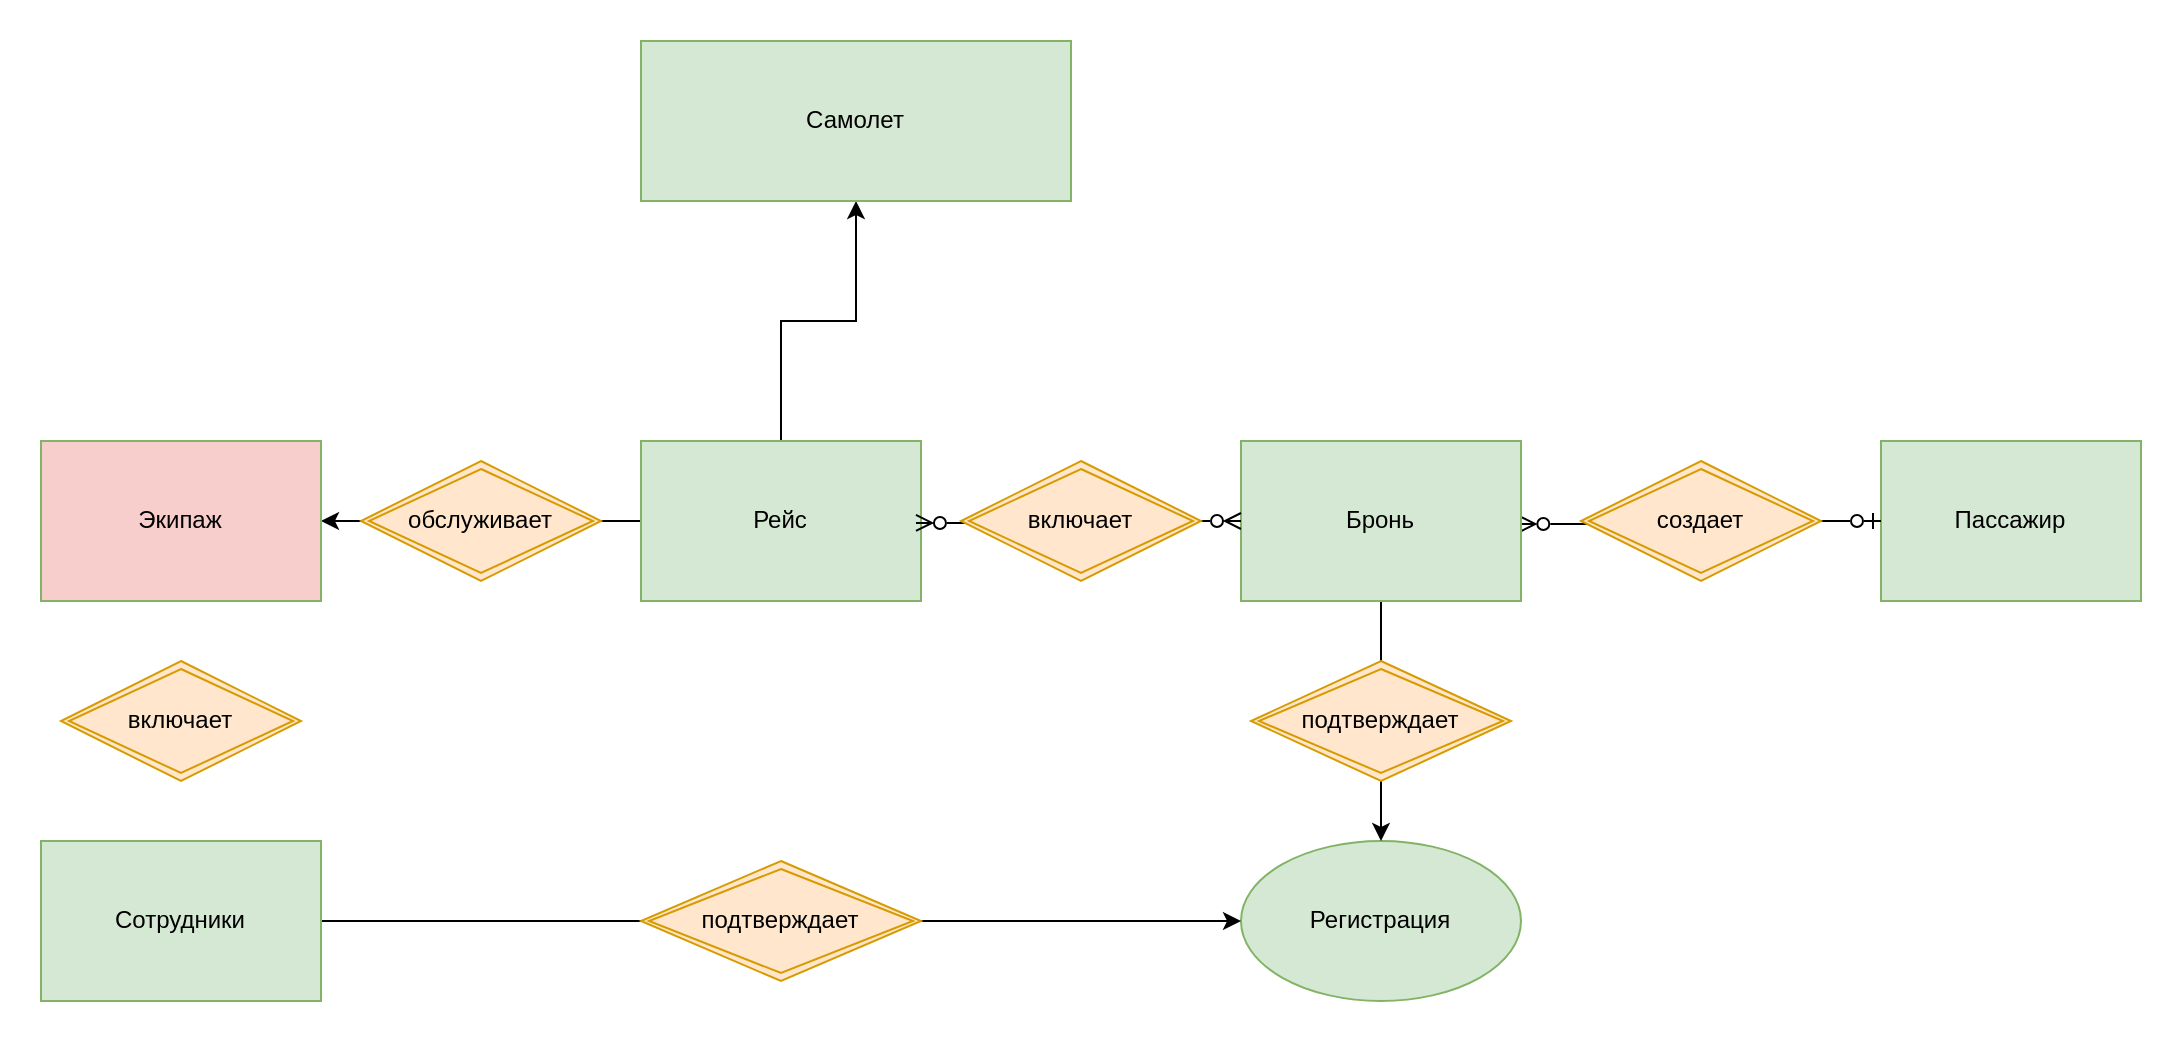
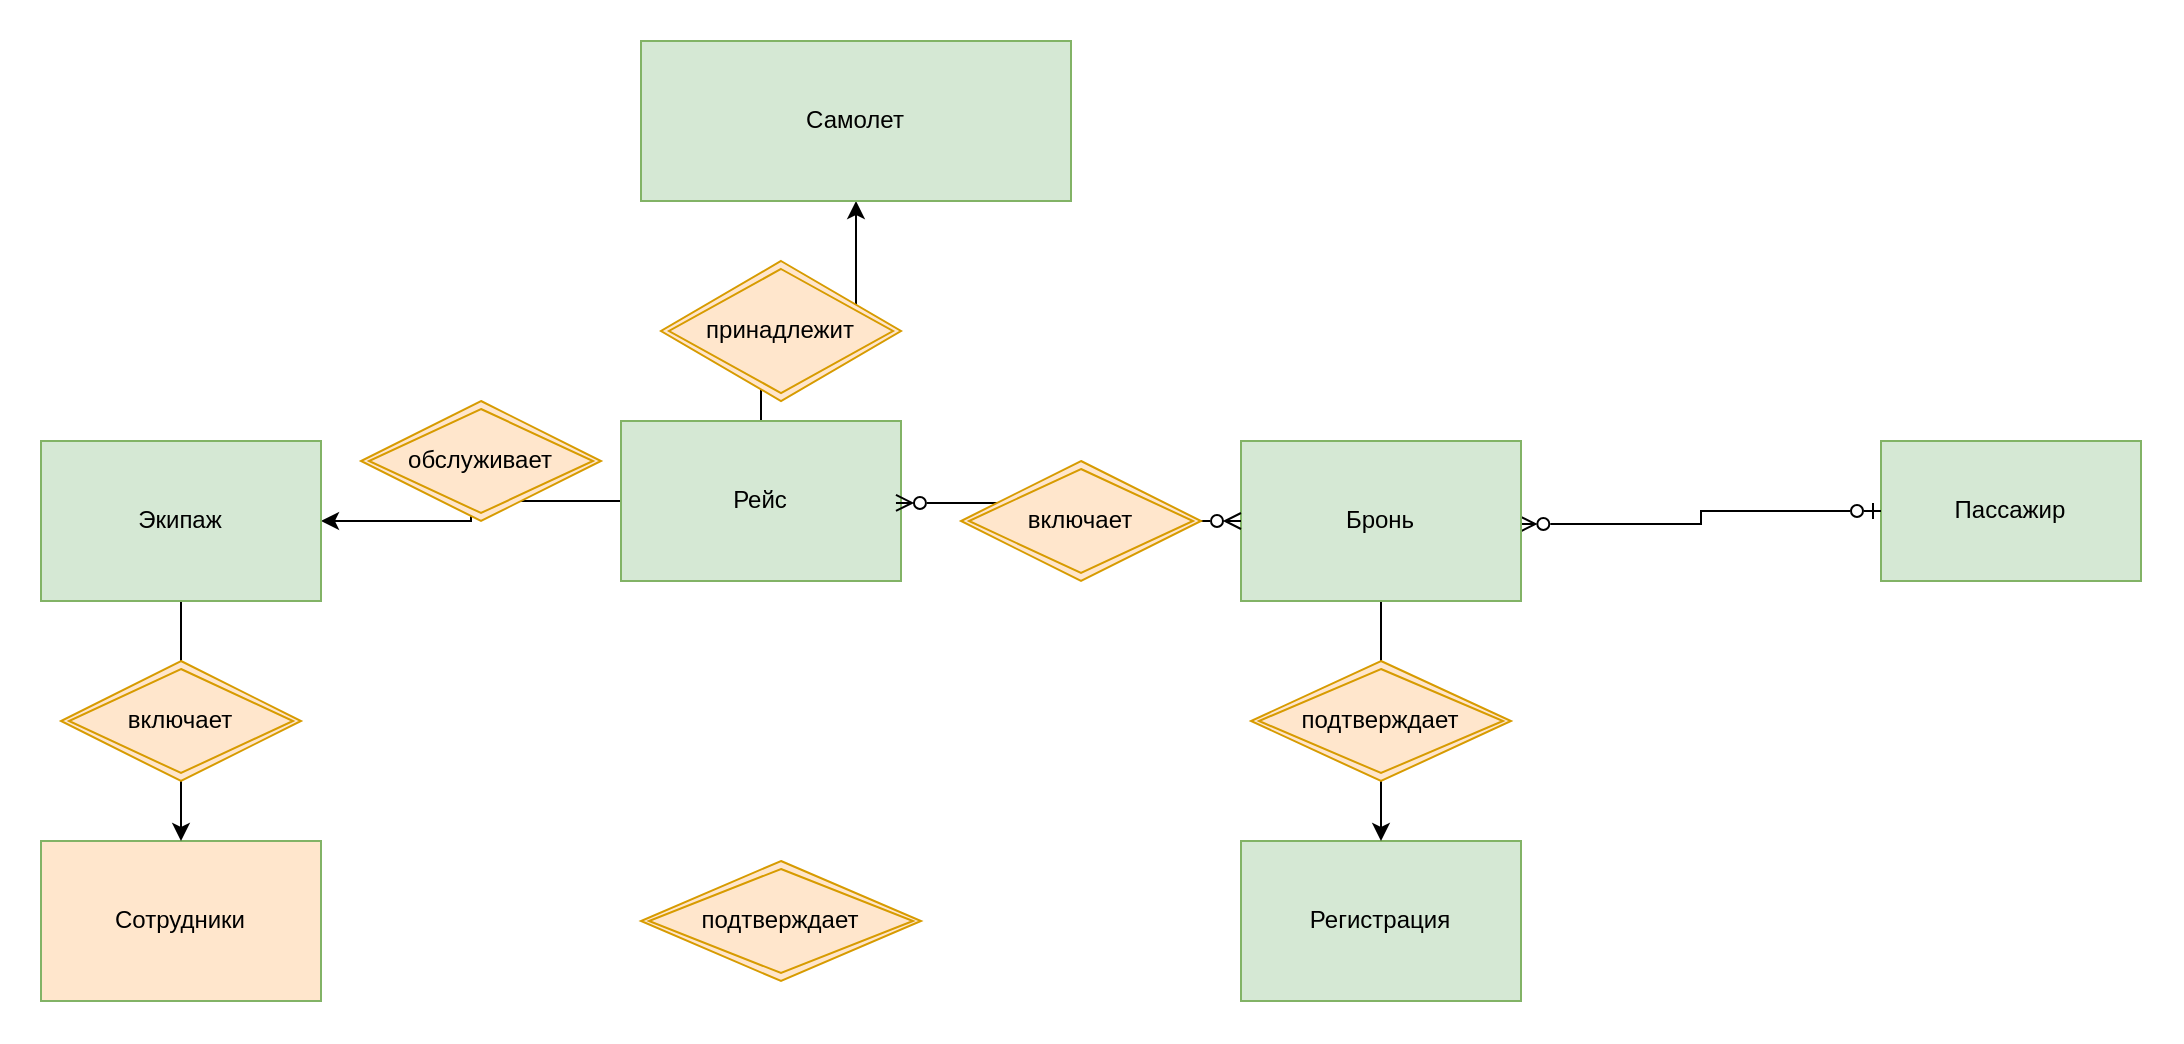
node "принадлежит": added
node "Экипаж": fillcolor #f8cecc -> #d5e8d4
node "обслуживает": moved (481, 521) -> (481, 461)
node "Рейс": moved (781, 521) -> (761, 501)
node "создает": removed
node "Пассажир": size 260x160 -> 260x140
edge "Экипаж" -> "Сотрудники": added
node "Сотрудники": fillcolor #d5e8d4 -> #ffe6cc
edge "Сотрудники" -> "Регистрация": removed
node "Регистрация": shape ellipse -> rectangle
